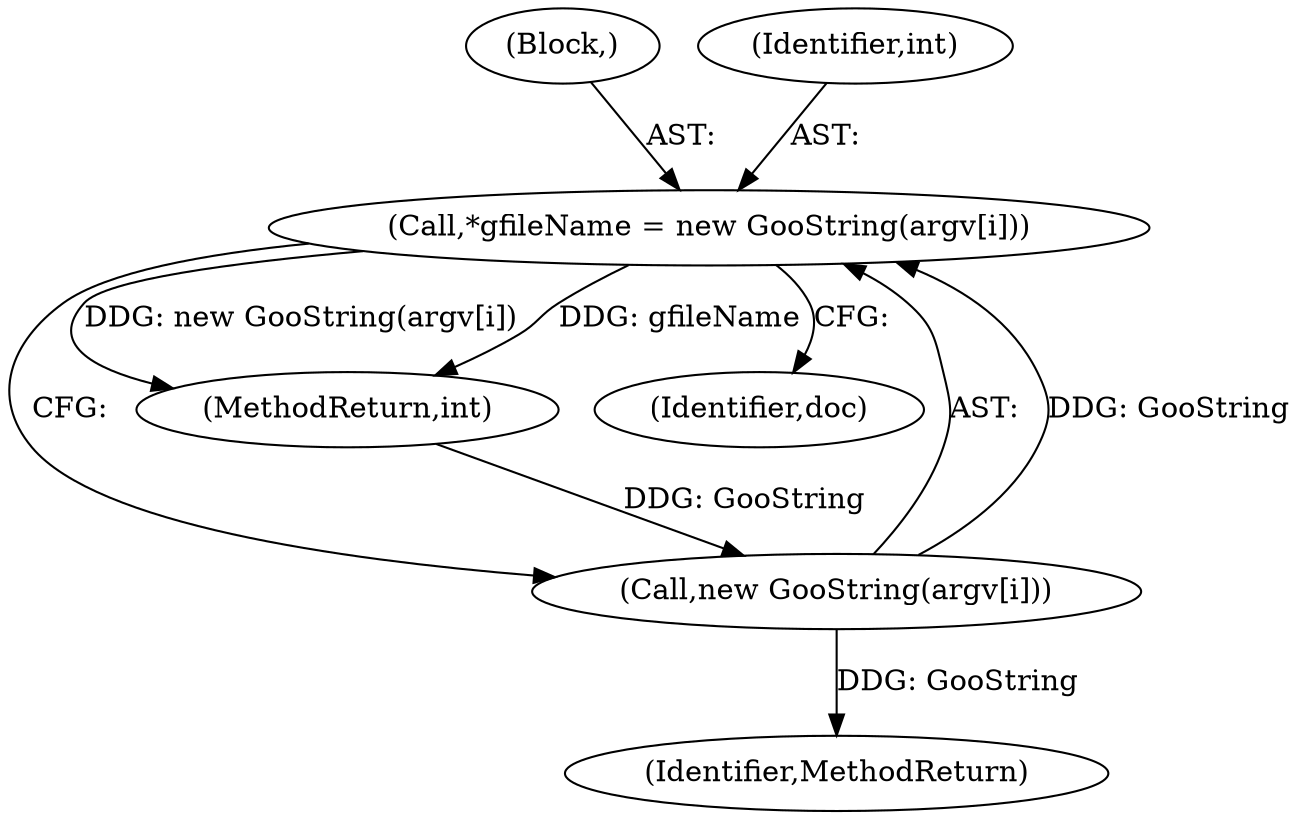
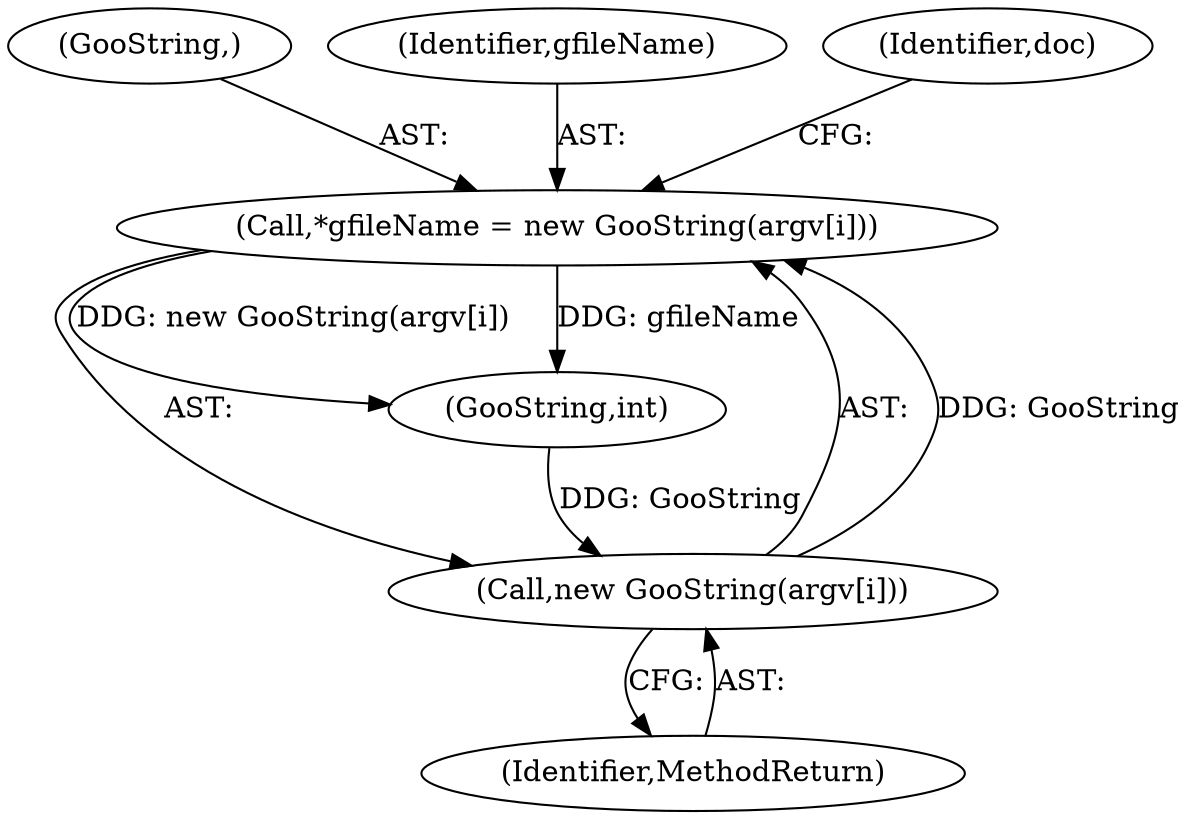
node "(Block,)": label "(Block,)" -> "(GooString,)"
node "(Identifier,int)": label "(Identifier,int)" -> "(Identifier,gfileName)"
edge "(Call,*gfileName = new GooString(argv[i]))" -> "(Identifier,doc)": reversed
edge "(Call,*gfileName = new GooString(argv[i]))" -> "(Call,new GooString(argv[i]))": label "CFG: " -> "AST: "
node "(MethodReturn,int)": label "(MethodReturn,int)" -> "(GooString,int)"
edge "(Call,new GooString(argv[i]))" -> "(Identifier,MethodReturn)": label "DDG: GooString" -> "CFG: "
edge "(Identifier,MethodReturn)" -> "(Call,new GooString(argv[i]))": added, label "AST:"
